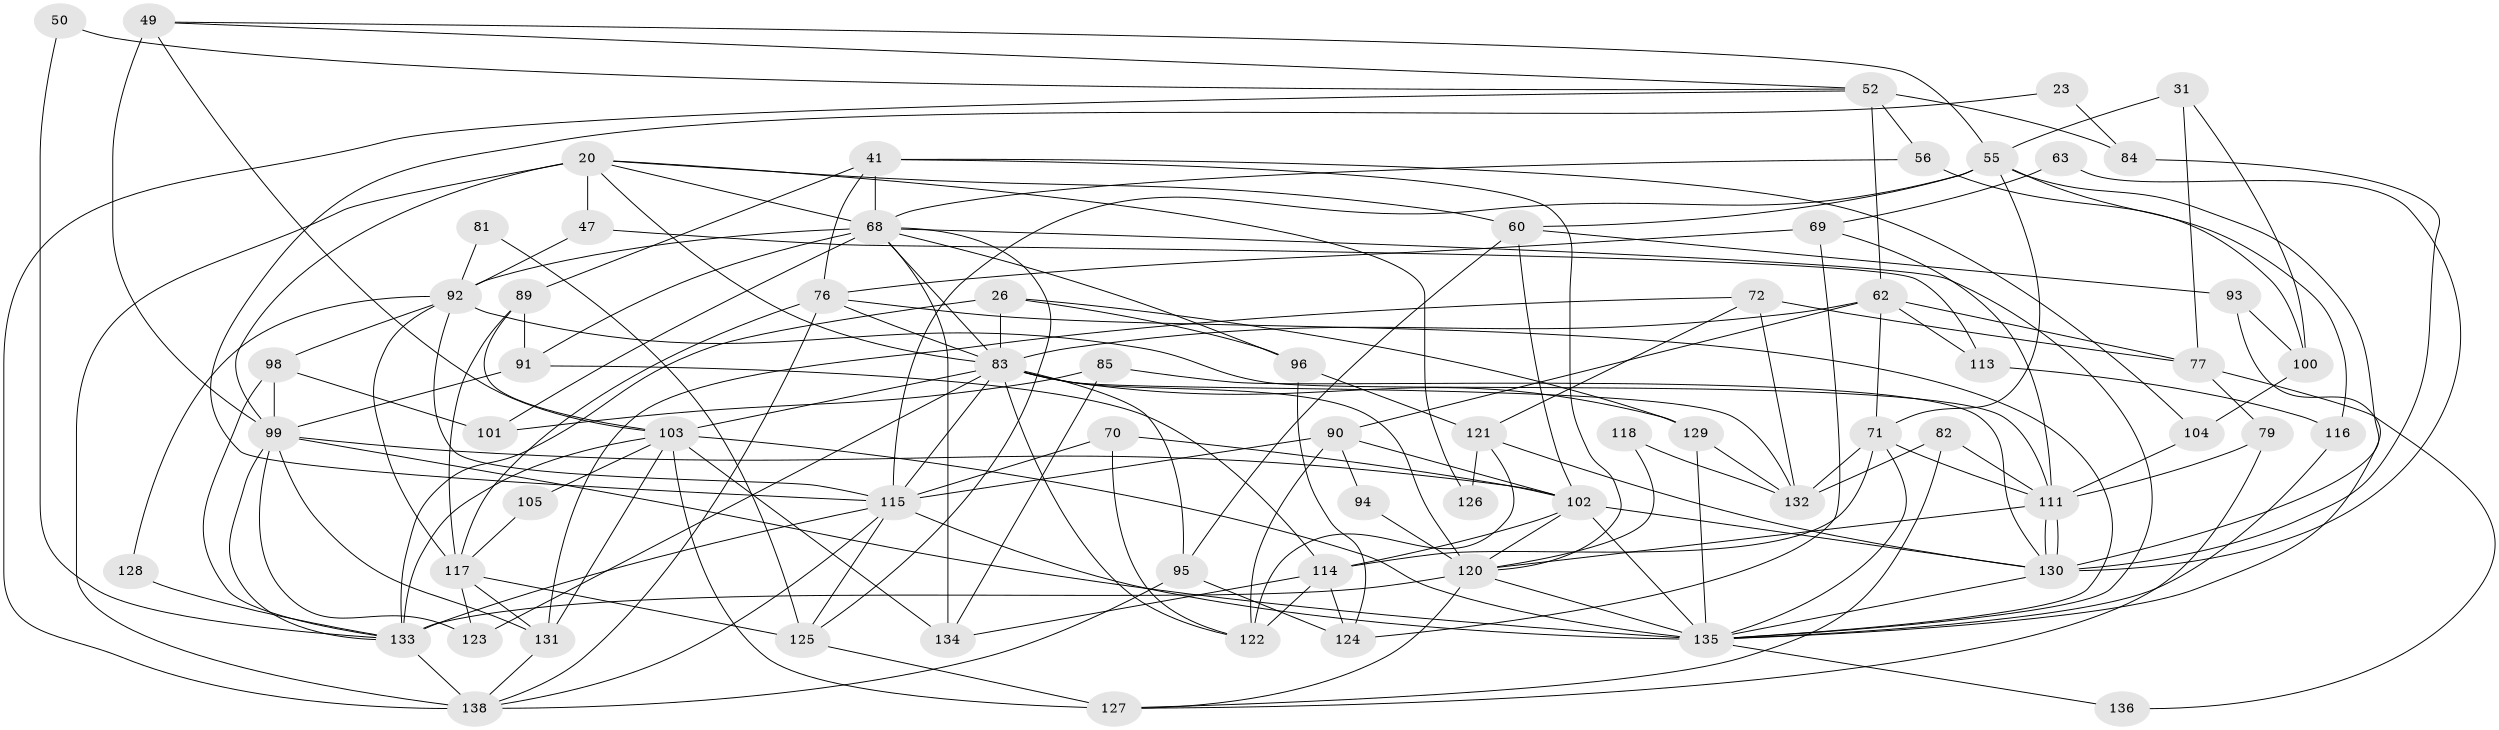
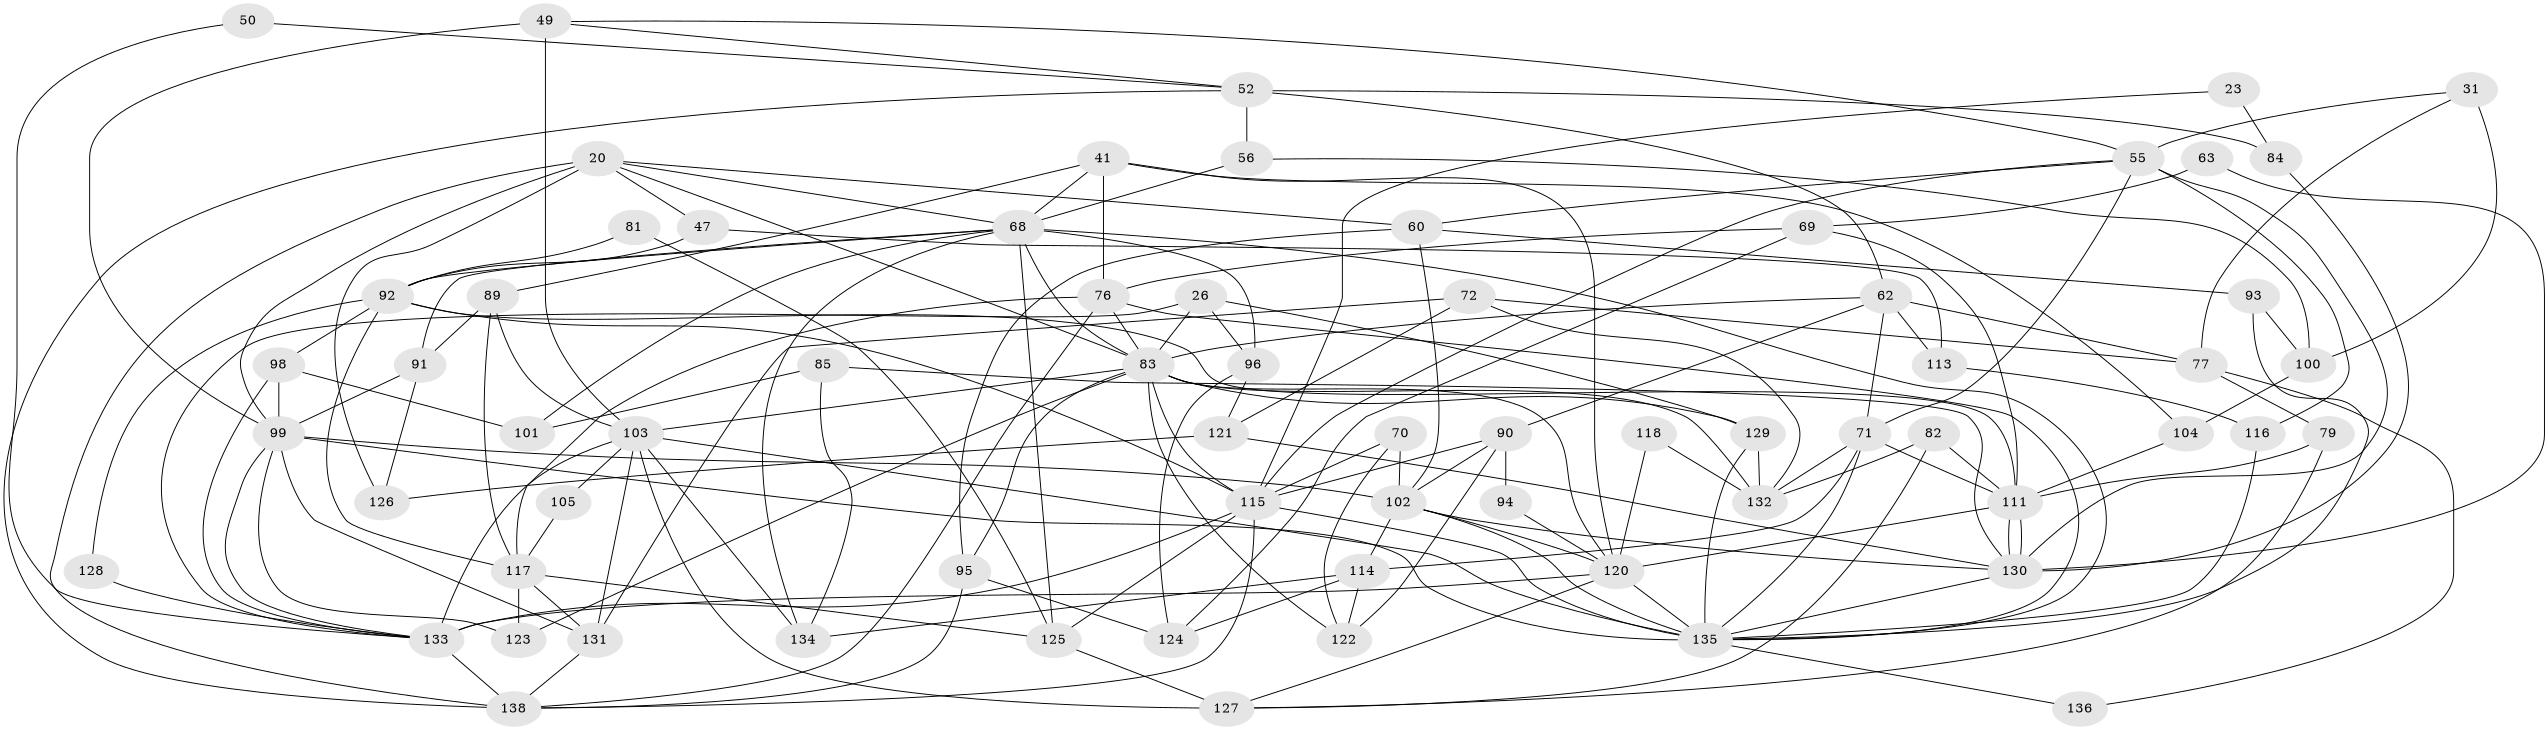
edge "91" -- "114": now "91" -- "126"
edge "121" -- "122": removed
